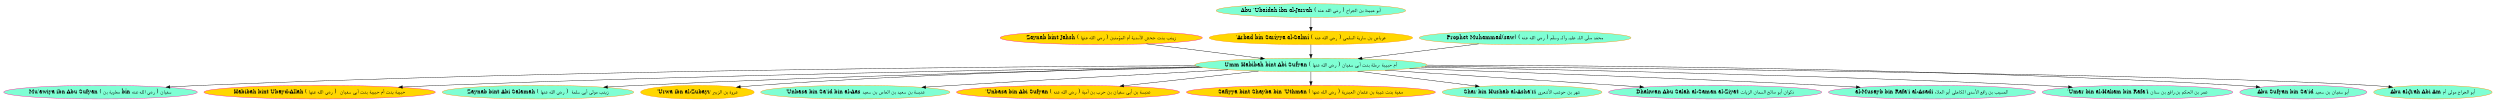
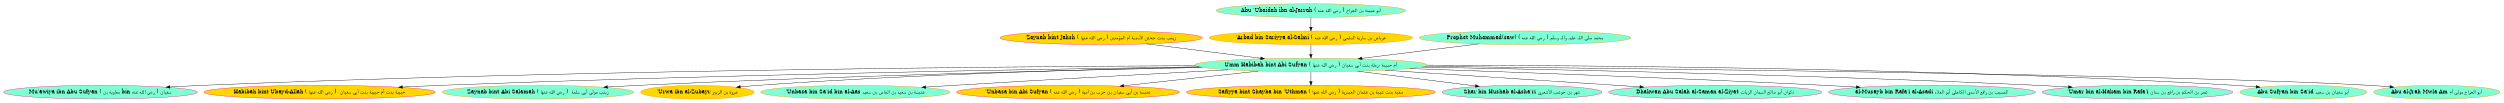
node "Shar bin Hushab al-Asha'ri شهر بن حوشب الأشعري": color darkorange -> deeppink
node "Abu Sufyan bin Sa'id أبو سفيان بن سعيد": color deeppink -> darkorange
node "Abu al-Jrah Abi Am أبو الجراح مولى أم": label "Abu al-Jrah Abi Am أبو الجراح مولى أم" -> "Abu al-Jrah Mwla Am أبو الجراح مولى أم"
